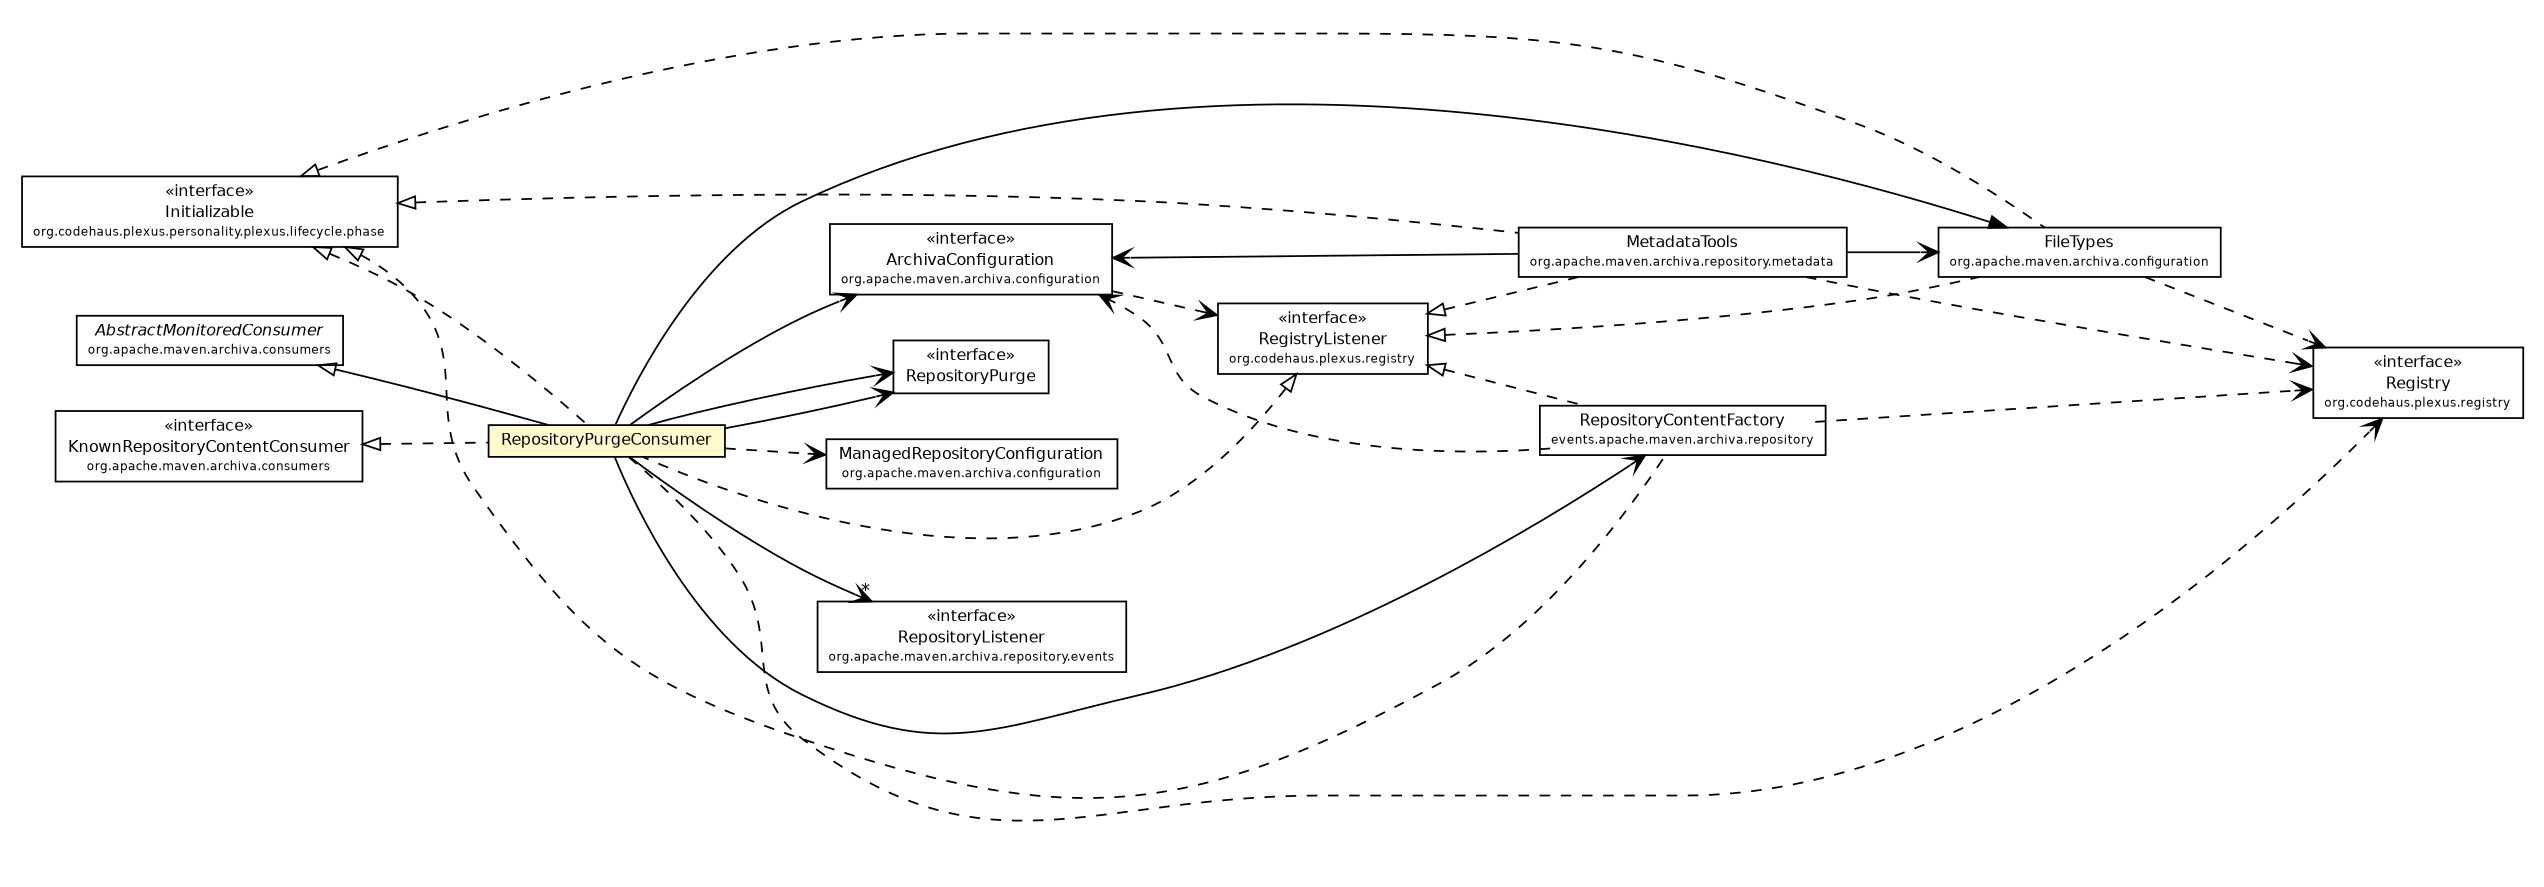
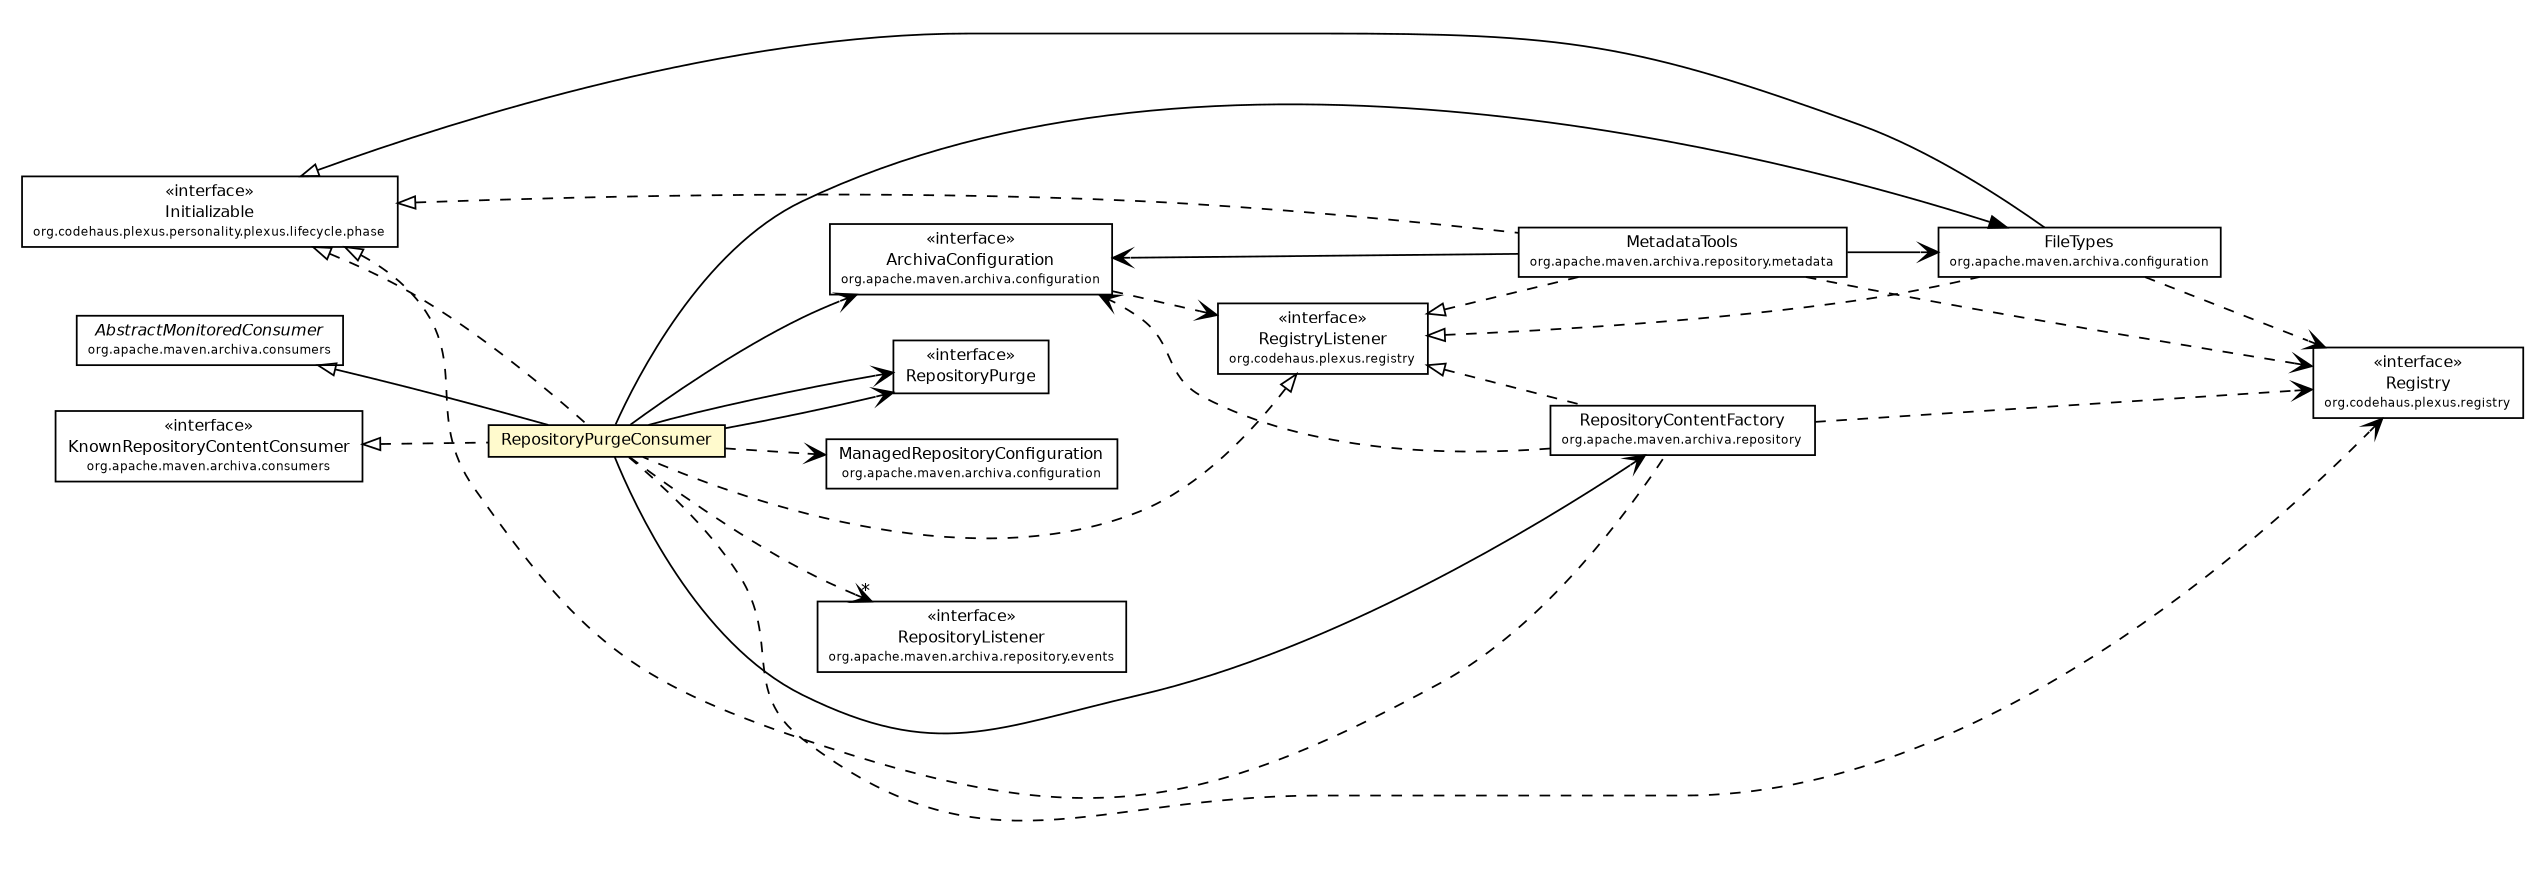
edge "FileTypes" -> "Initializable": style dashed -> solid
node "RepositoryContentFactory": text "events.apache.maven.archiva.repository" -> "org.apache.maven.archiva.repository"
edge "RepositoryPurgeConsumer" -> "RepositoryListener": style solid -> dashed
